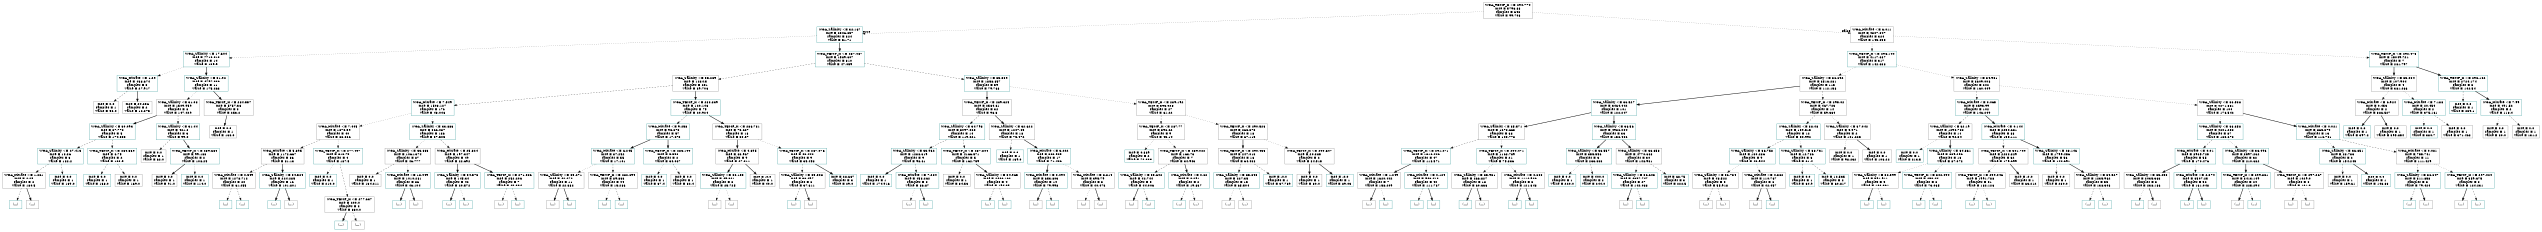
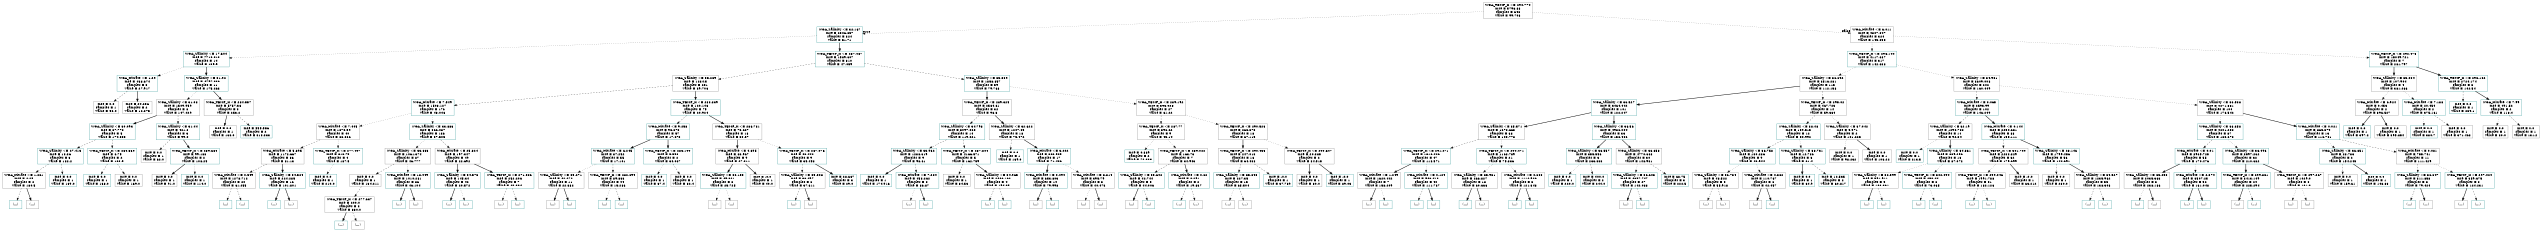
node "WOA_Nitrate <= 6.924 mse = 0.453 samples = 2 value = 386.527": label "WOA_Nitrate <= 6.924 mse = 0.453 samples = 2 value = 386.527" -> "WOA_Nitrate <= 6.924 mse = 0.453 samples = 2 value = 396.527"
node "mse = 555.556 samples = 2 value = 313.333": added
edge "WOA_Salinity <= 38.731 mse = 12.786 samples = 3 value = 61.4" -> "mse = 0.0 samples = 1 value = 64.9": style dashed -> bold
edge "WOA_TEMP_K <= 277.497 mse = 318.75 samples = 4 value = 187.5" -> "WOA_TEMP_K <= 277.637 mse = 200.0 samples = 3 value = 880.0": now "mse = 0.0 samples = 1 value = 134.211" -> "WOA_TEMP_K <= 277.637 mse = 200.0 samples = 3 value = 880.0"
